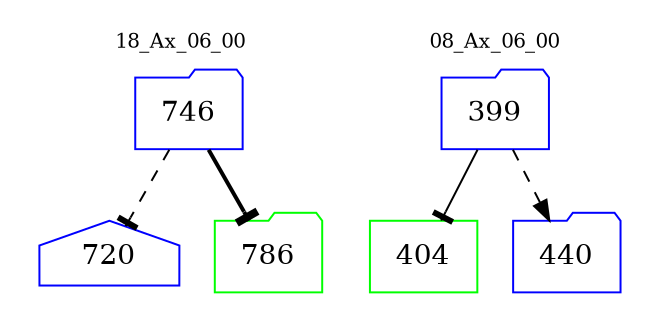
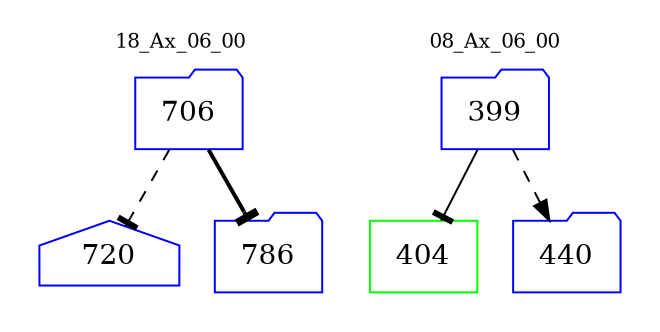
node "746": label "746" -> "706"
node "786": color green -> blue
